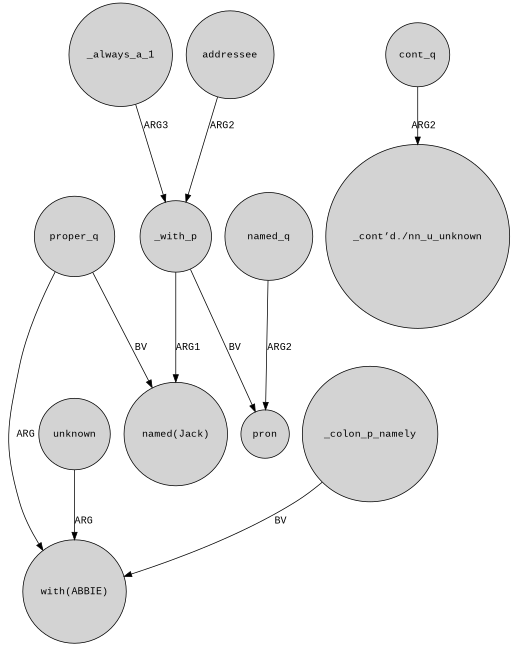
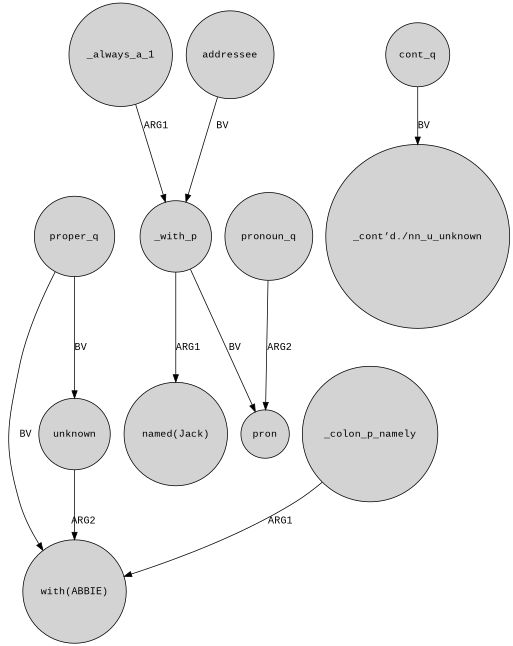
edge "_always_a_1" -> "_with_p": label "ARG3" -> "ARG1"
edge "addressee" -> "_with_p": label "ARG2" -> "BV"
edge "cont_q" -> "_cont’d./nn_u_unknown": label "ARG2" -> "BV"
node "named_q": label "named_q" -> "pronoun_q"
edge "proper_q" -> "named(Jack)": now "proper_q" -> "unknown"
edge "proper_q" -> "with(ABBIE)": label "ARG" -> "BV"
edge "unknown" -> "with(ABBIE)": label "ARG" -> "ARG2"
edge "_colon_p_namely" -> "with(ABBIE)": label "BV" -> "ARG1"
